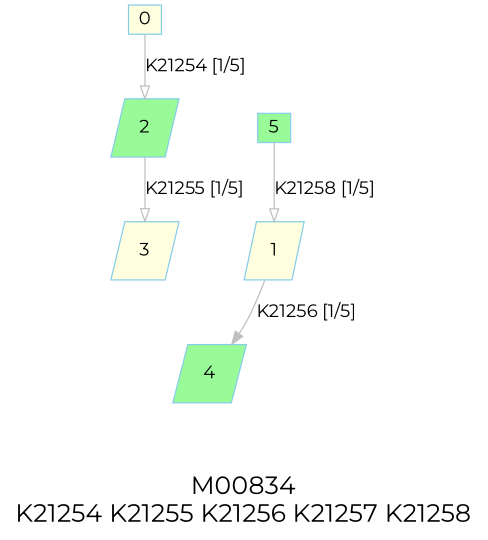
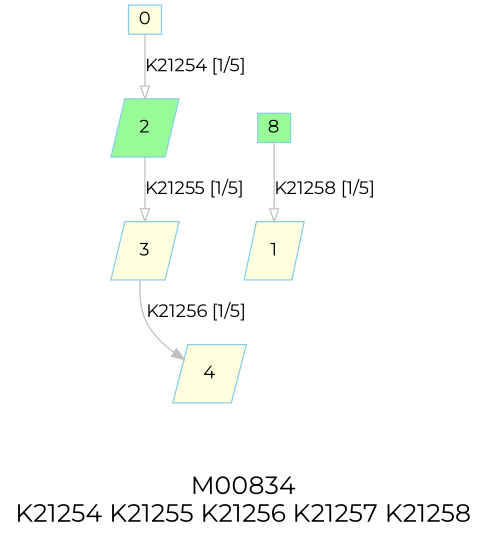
node "5": label "5" -> "8"
edge "1" -> "4": now "3" -> "4"
node "4": fillcolor palegreen -> lightyellow
